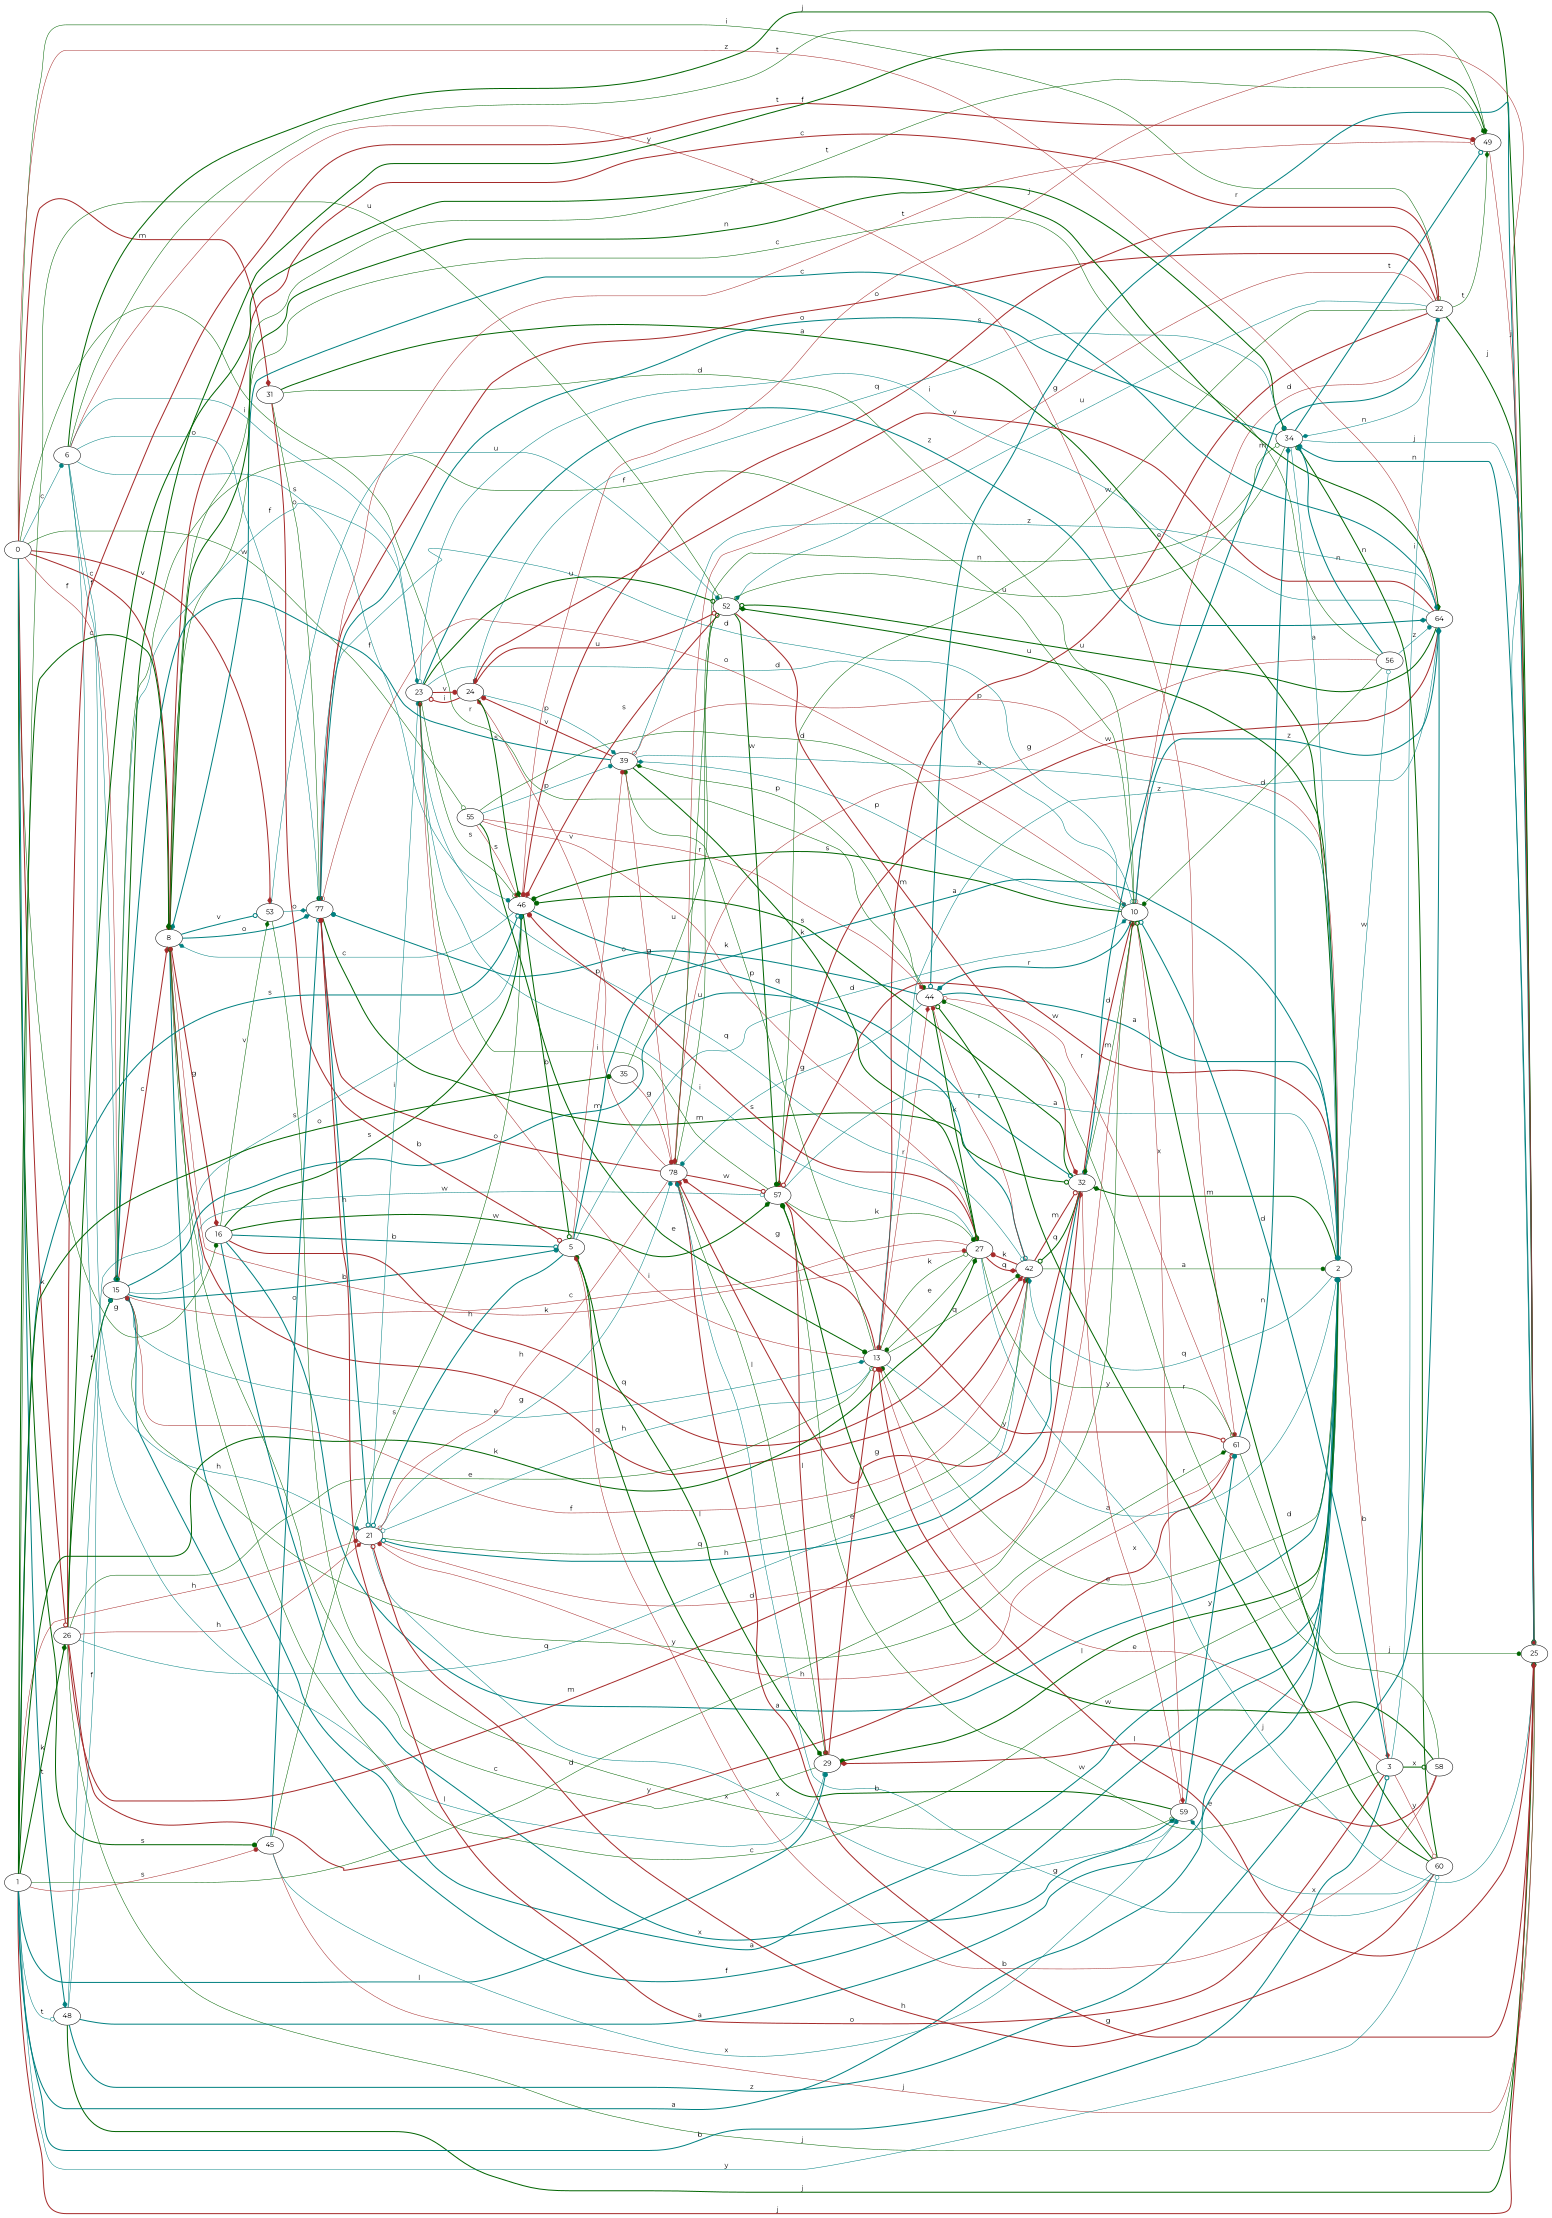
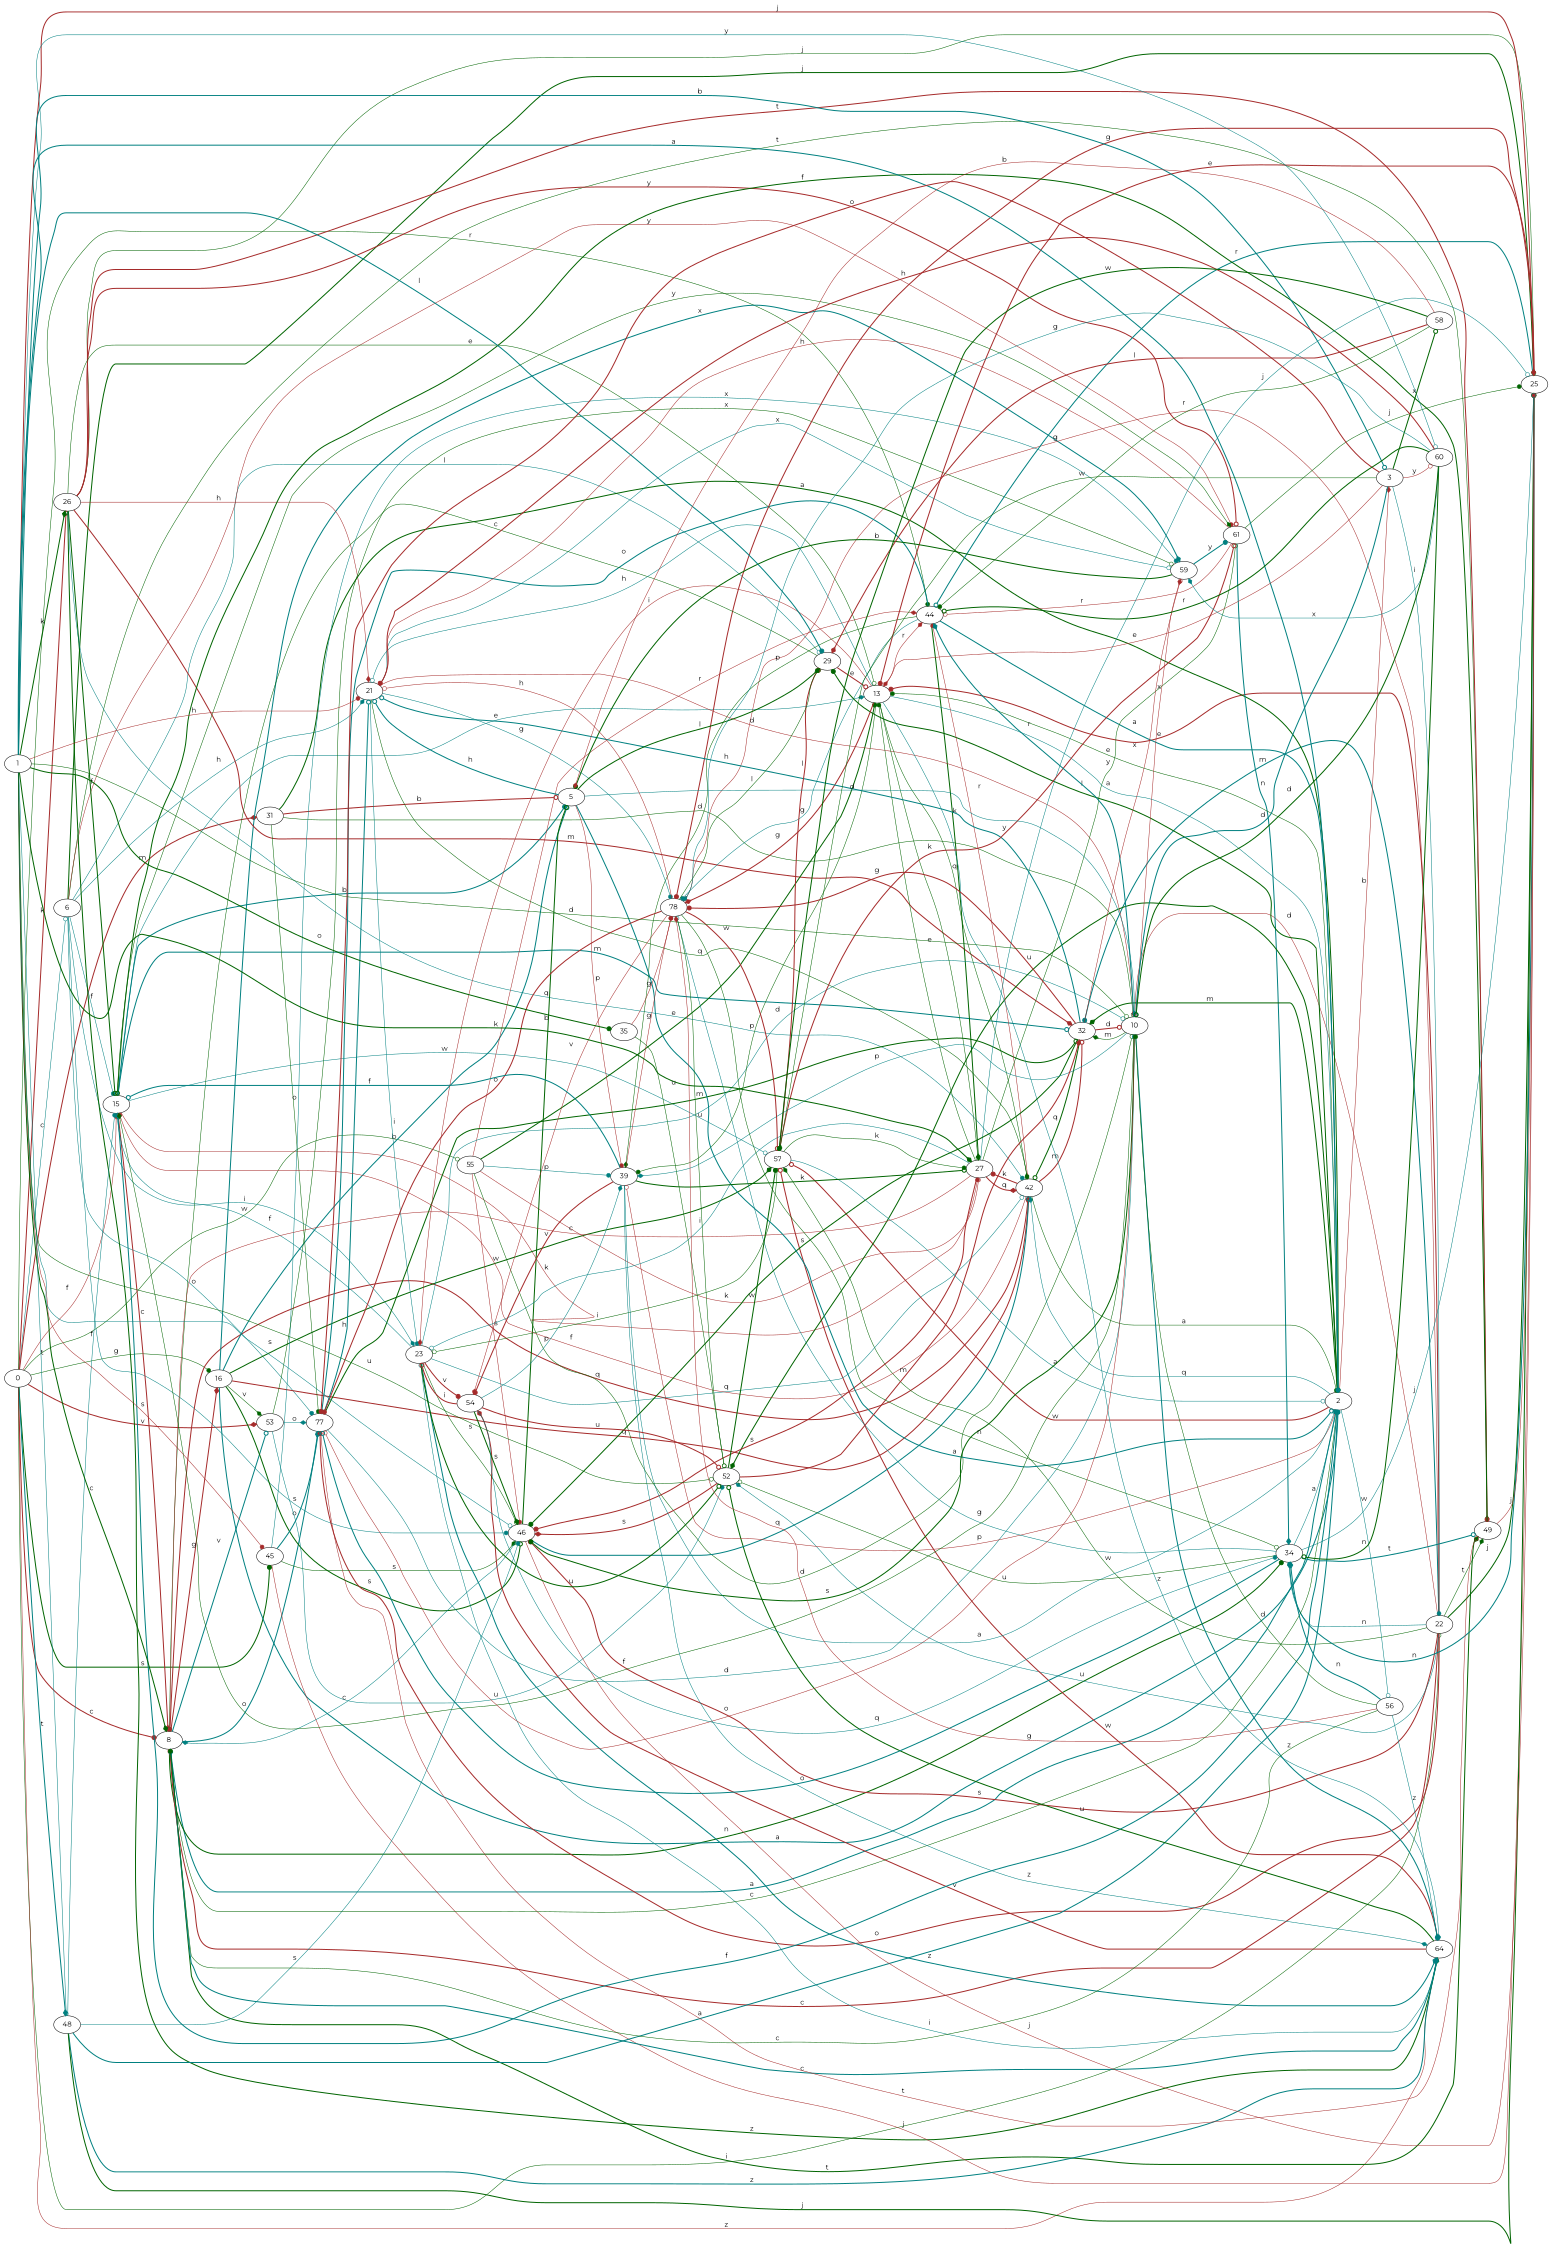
edge "8" -> "49": style solid -> bold
edge "0" -> "6": arrowhead dot -> odot
node "24": label "24" -> "54"
edge "1" -> "46": style bold -> solid
edge "34" -> "78": added, label "g"
